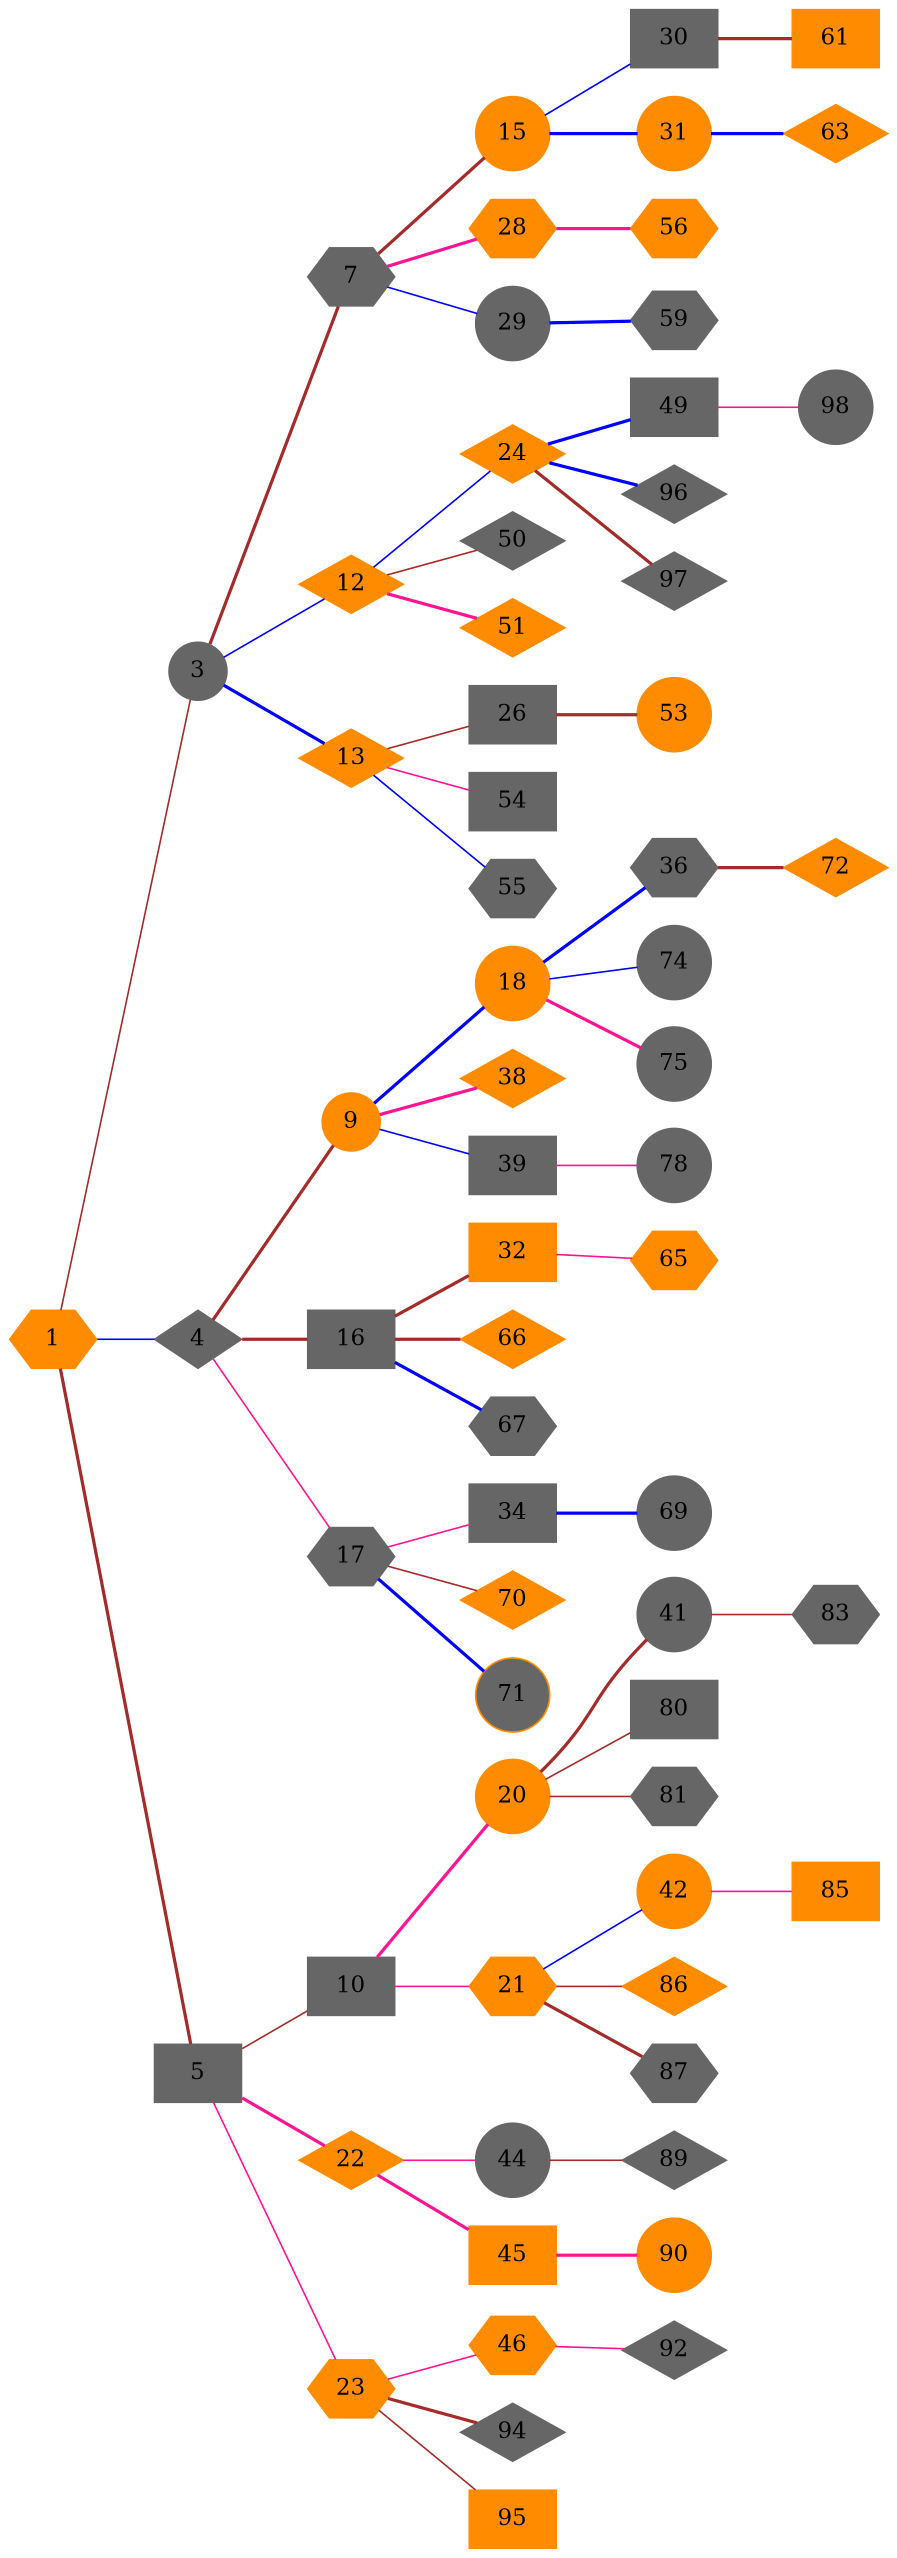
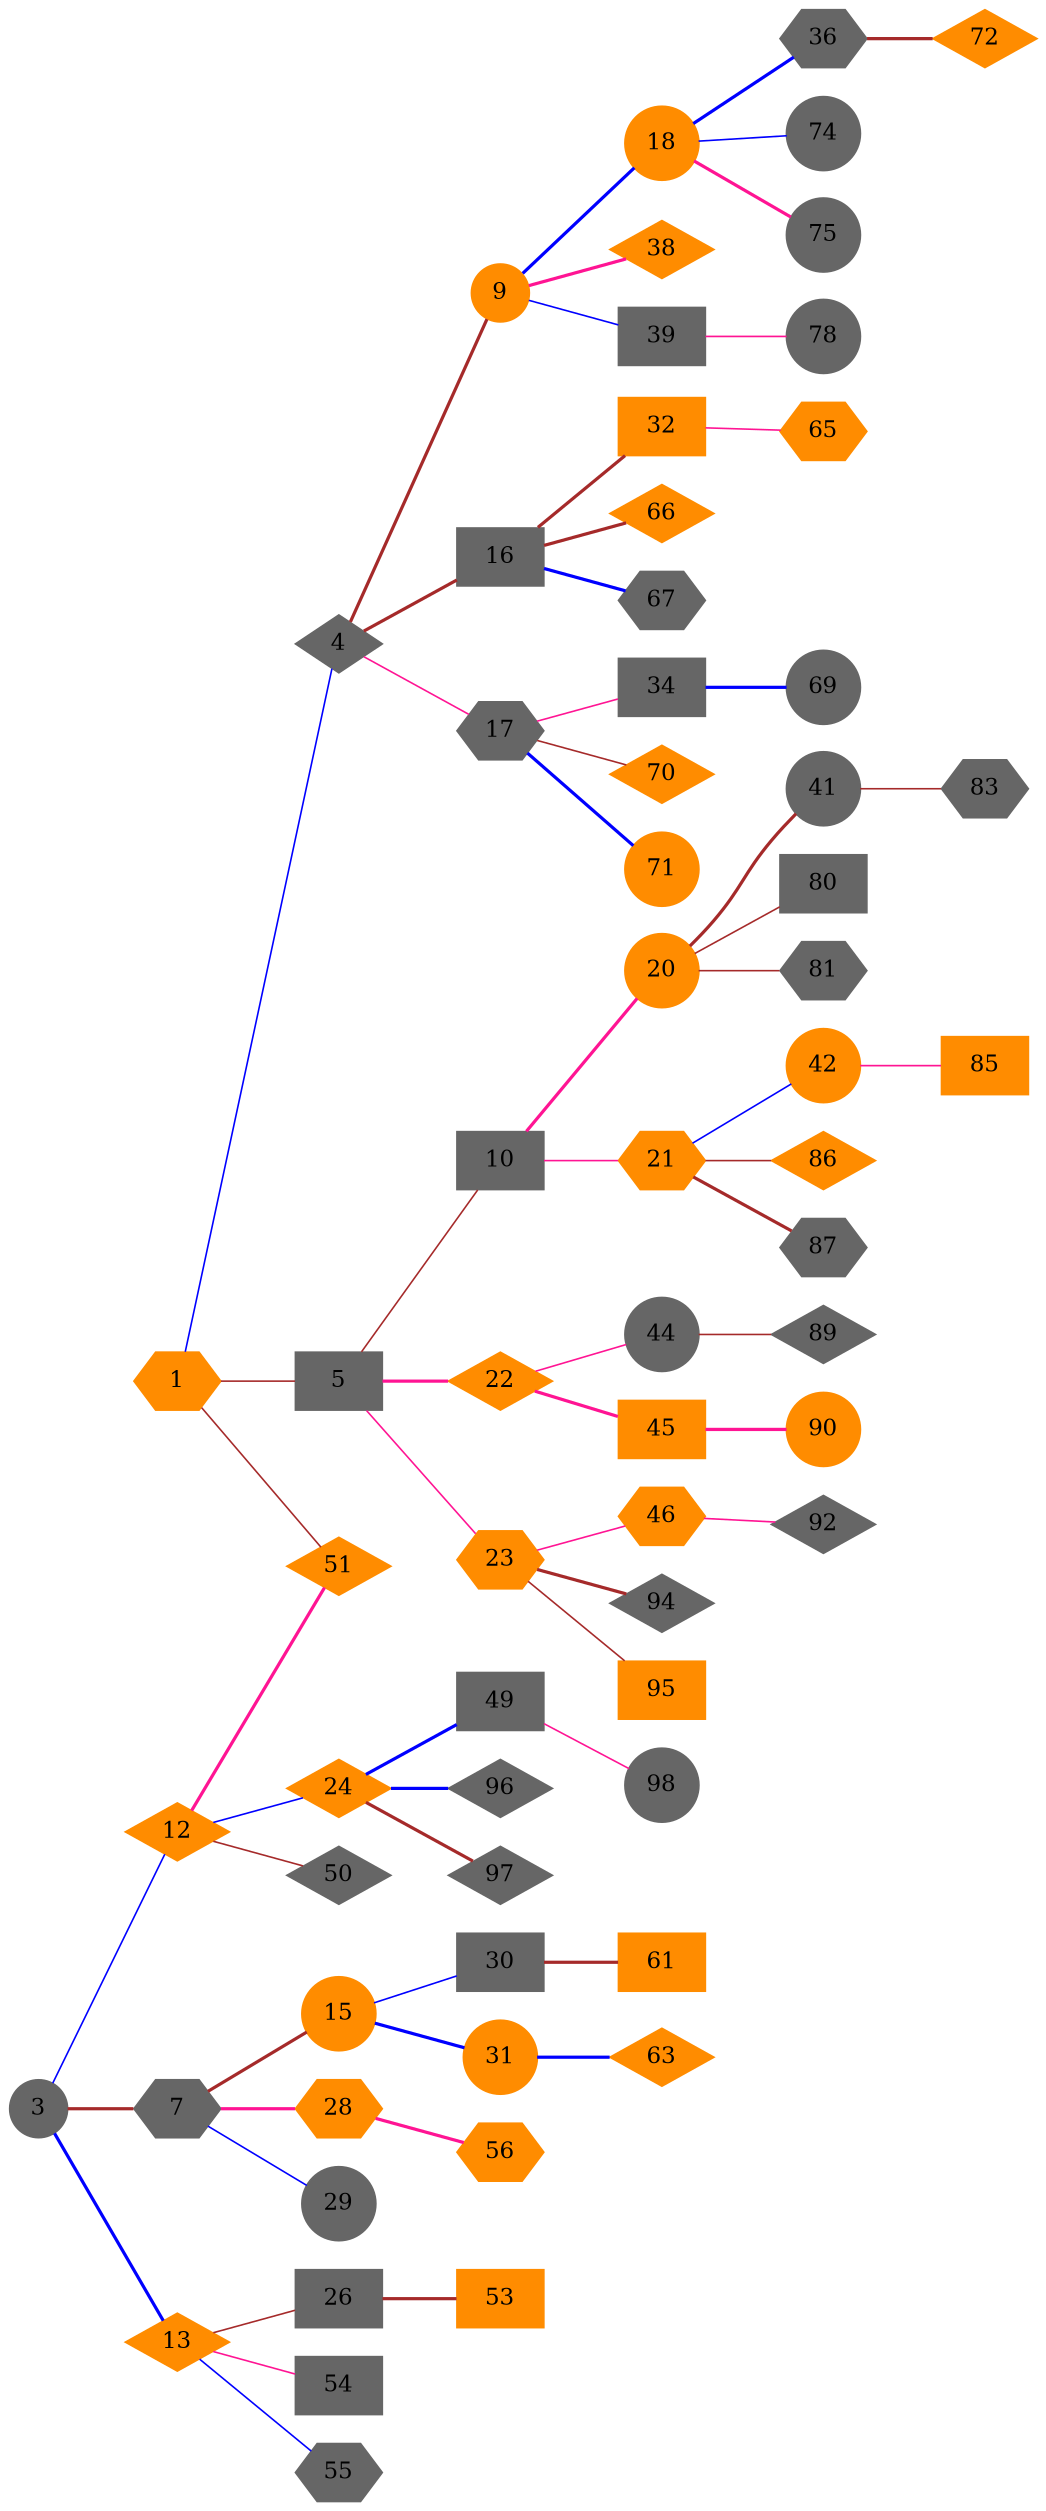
node "59": removed
node "53": shape circle -> box
edge "3" -- "1": now "51" -- "1"
node "71": fillcolor gray40 -> darkorange
edge "1" -- "5": style bold -> solid
